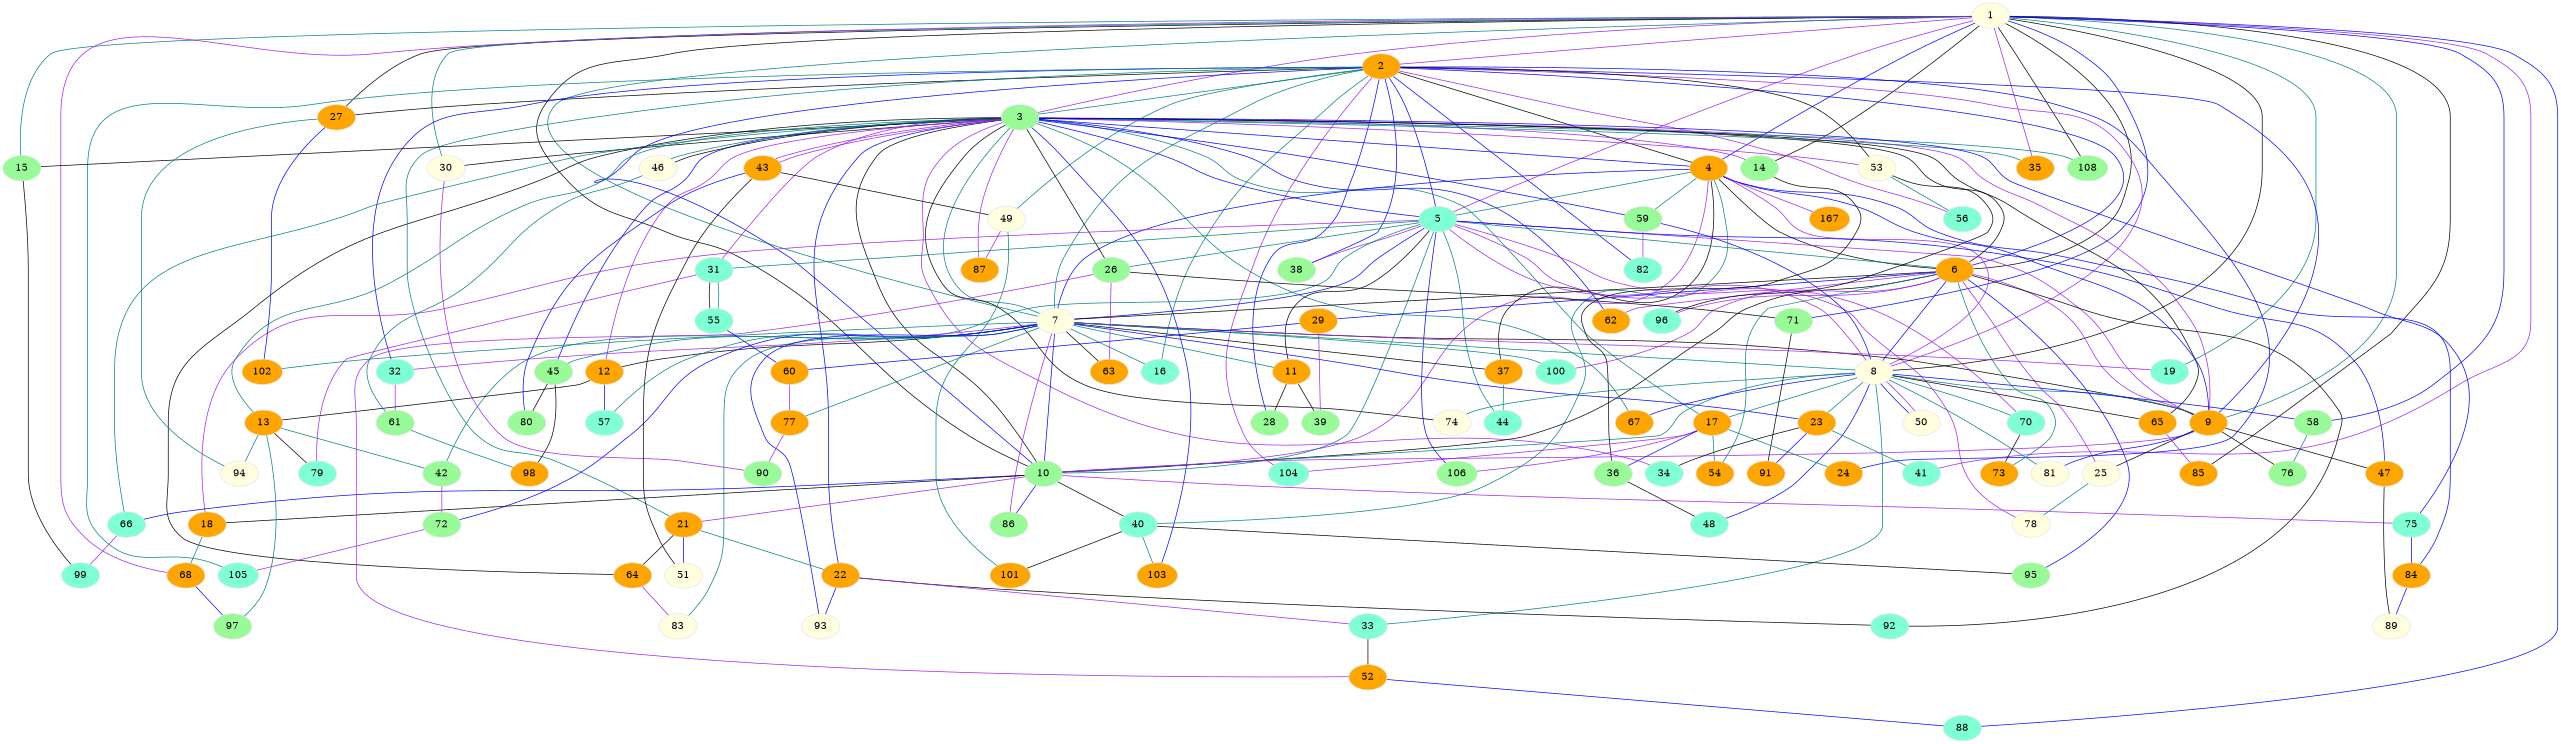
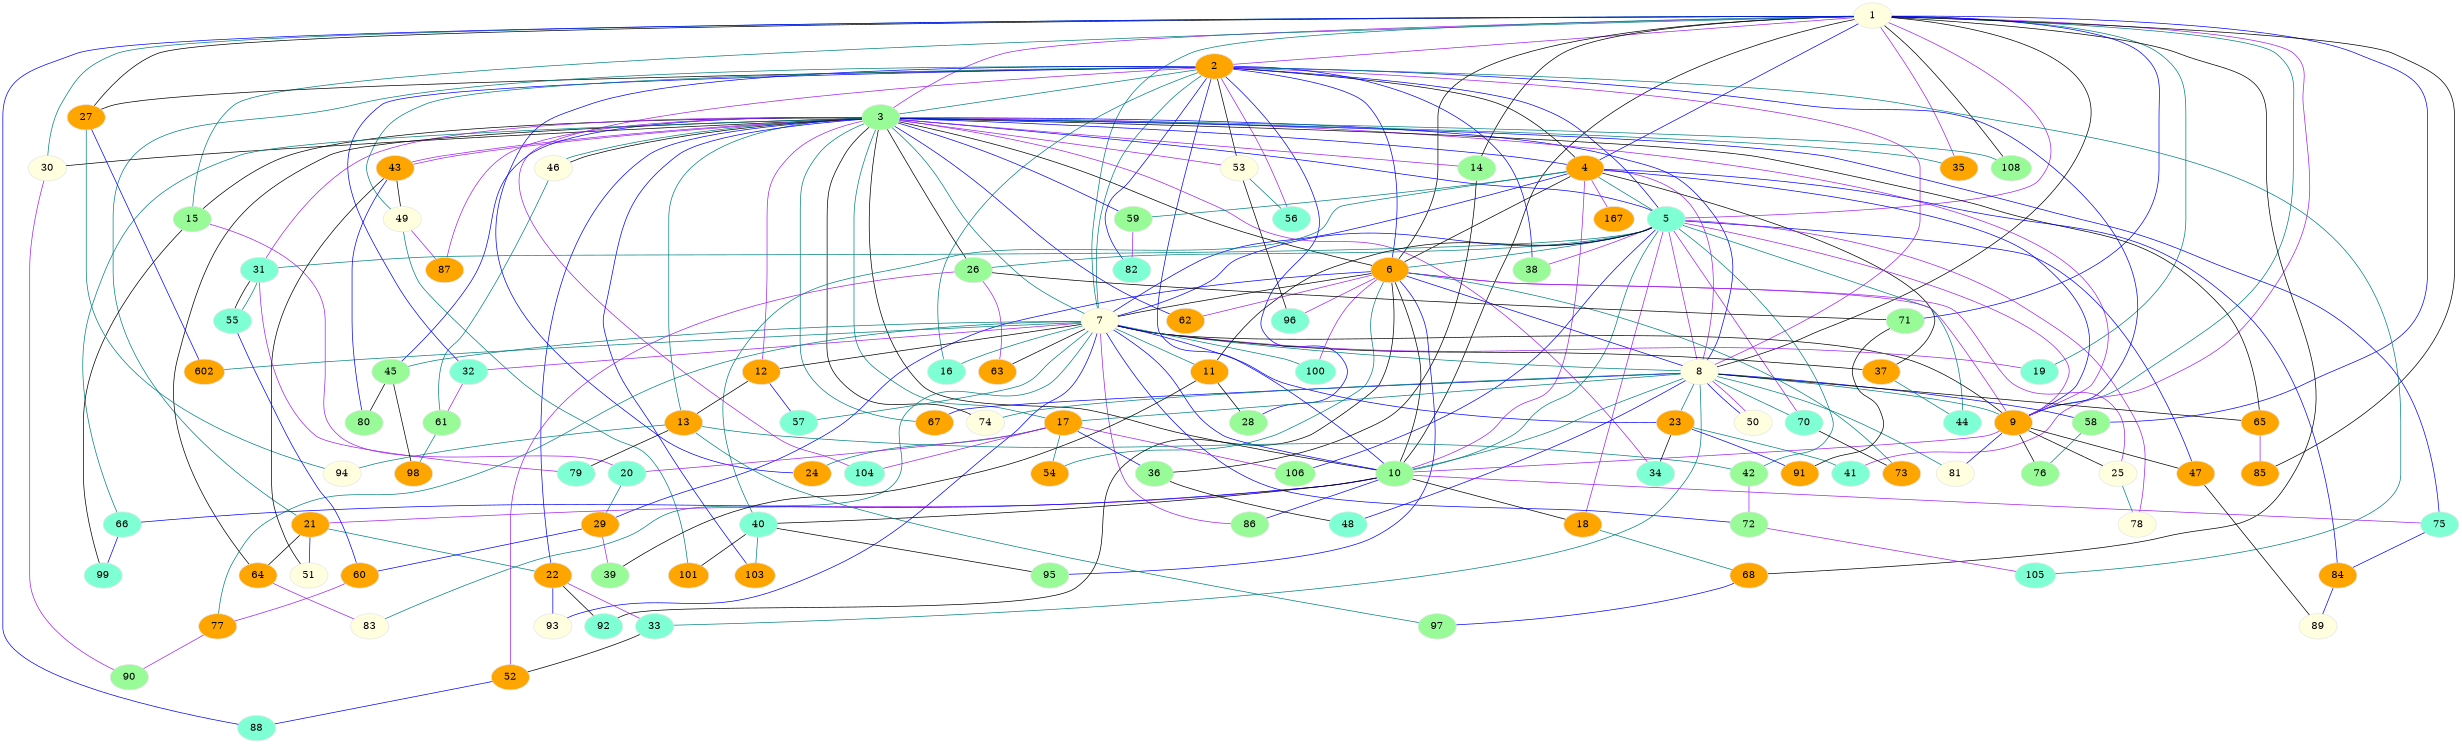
edge "1" -- "68": color purple -> black
edge "59" -- "8": now "3" -- "8"
node "102": label "102" -> "602"
node "20": added
edge "66" -- "99": color purple -> blue
